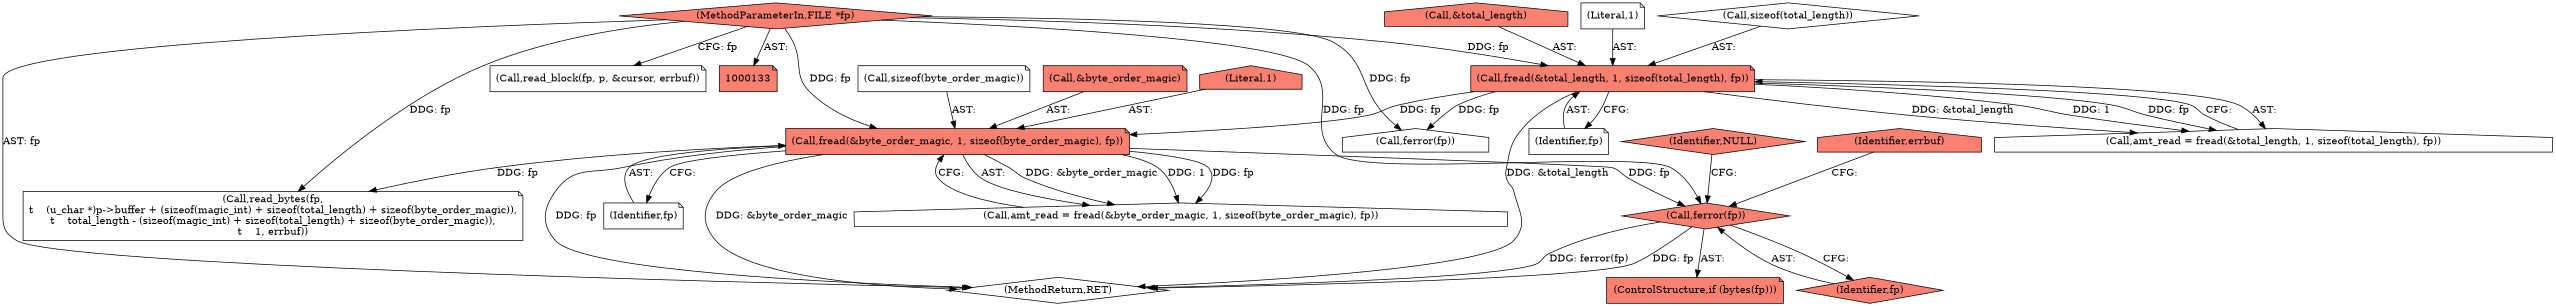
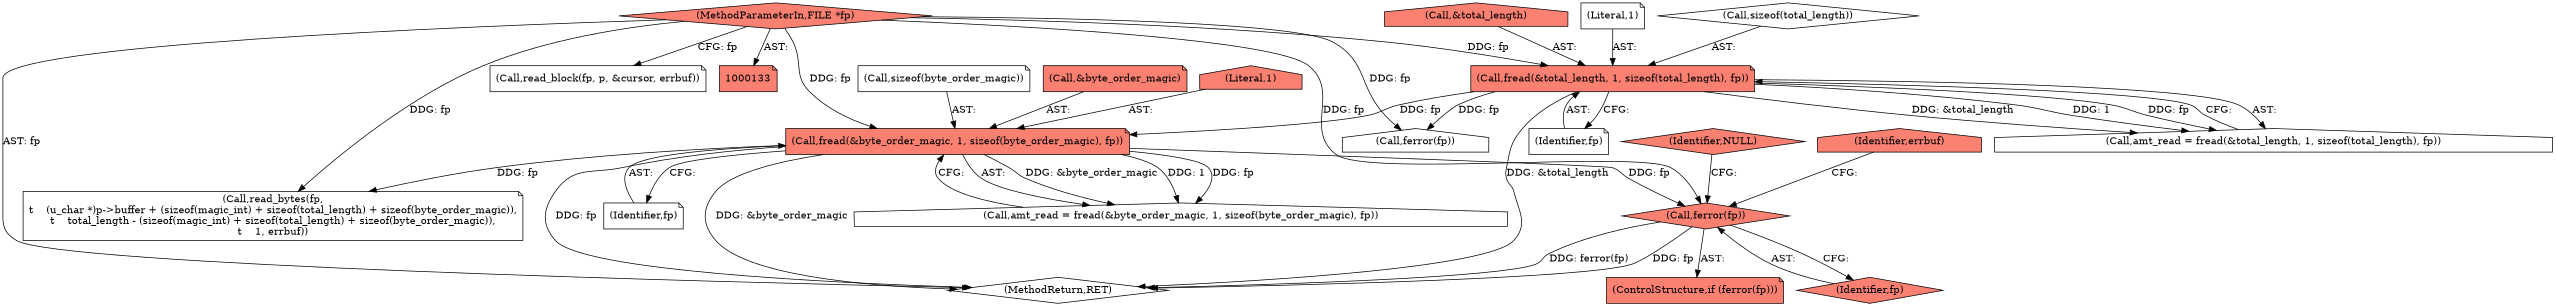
node "(ControlStructure,if (bytes(fp)))": label "(ControlStructure,if (bytes(fp)))" -> "(ControlStructure,if (ferror(fp)))"
